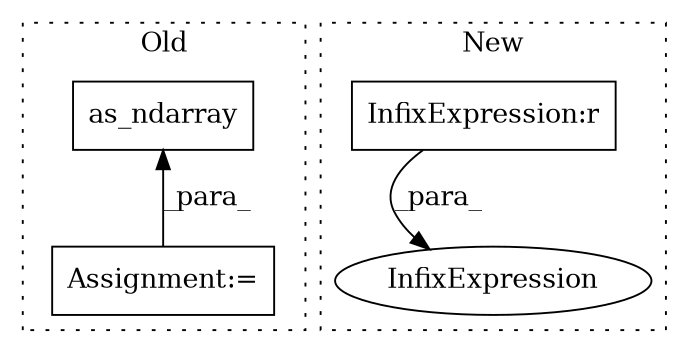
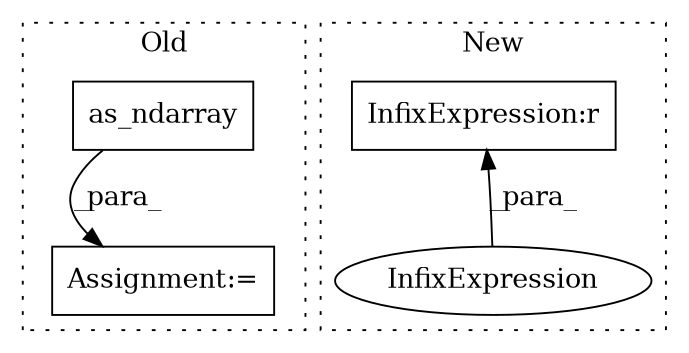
edge "InfixExpression:r" -> "InfixExpression": reversed
edge "Assignment:=" -> "as_ndarray": reversed
